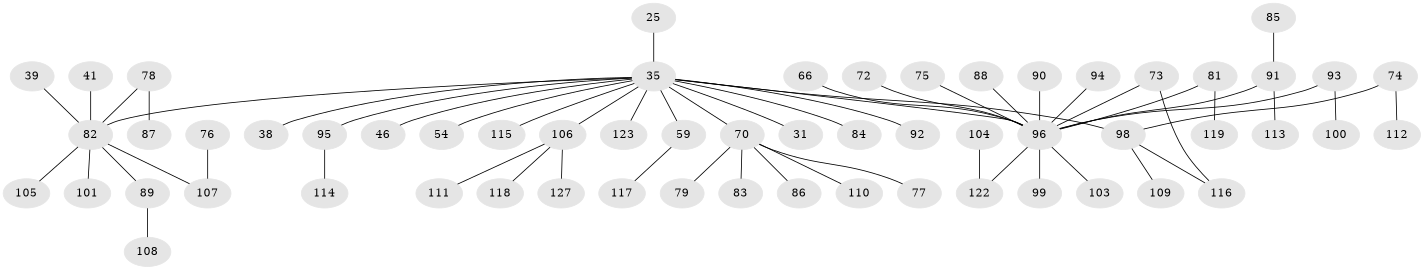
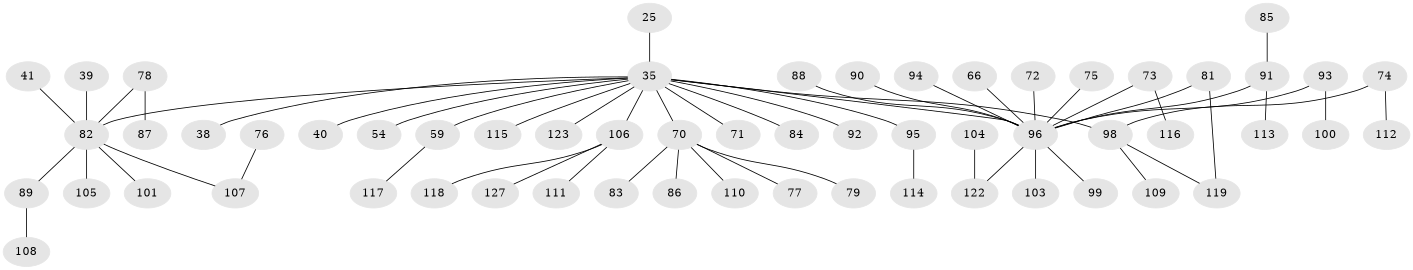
node "46": label "46" -> "40"
node "31": label "31" -> "71"
edge "98" -- "116": now "98" -- "119"
